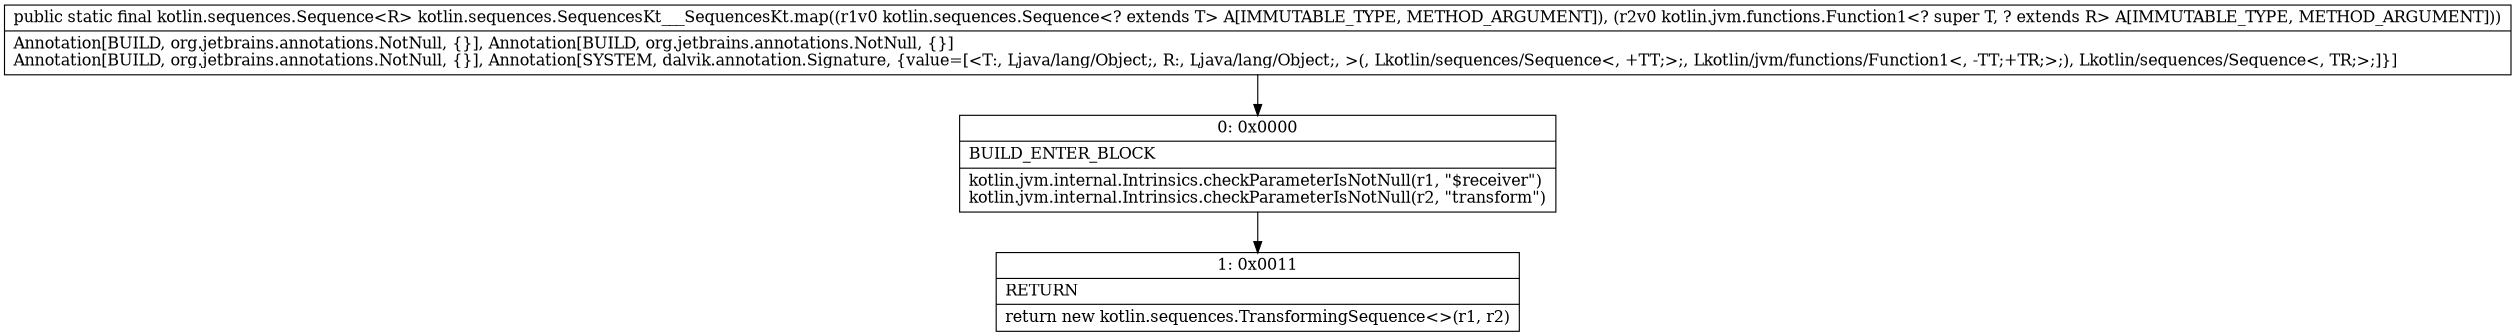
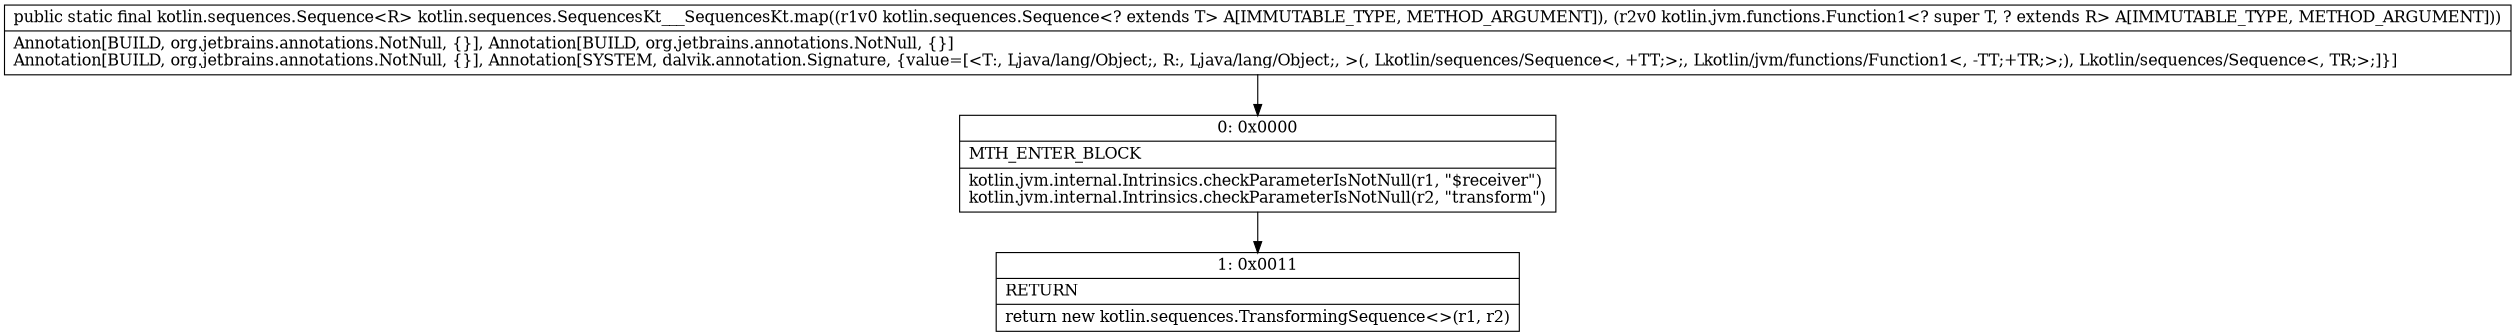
node "0: 0x0000": text "BUILD_ENTER_BLOCK" -> "MTH_ENTER_BLOCK"
